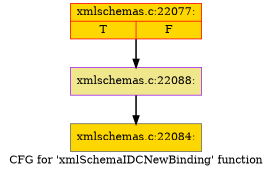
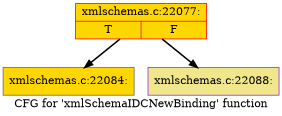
edge "xmlschemas.c:22088:" -> "xmlschemas.c:22084:": now "xmlschemas.c:22077:" -> "xmlschemas.c:22084:"
